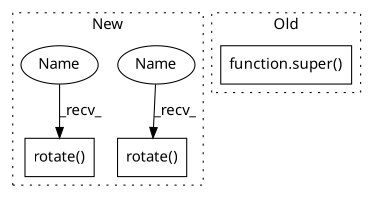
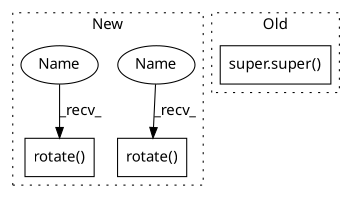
node "function.super()": label "function.super()" -> "super.super()"
